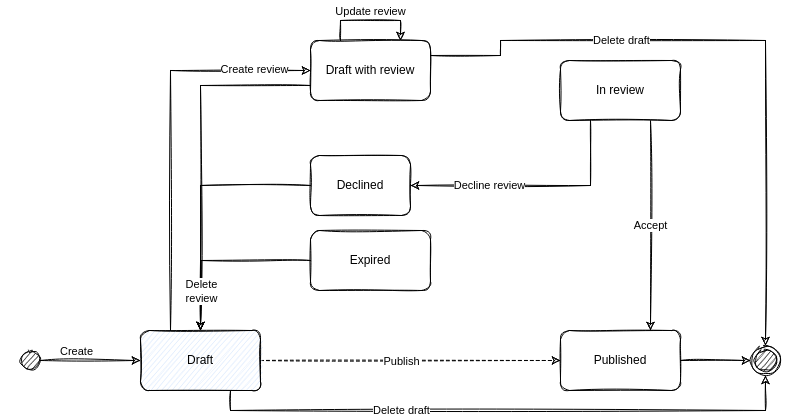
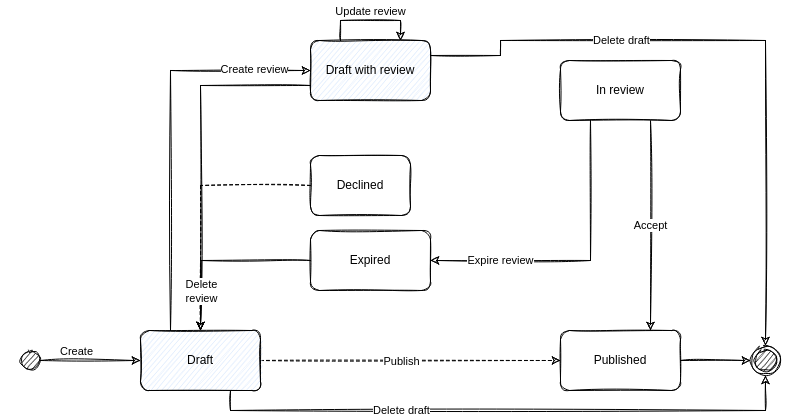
node "Draft with review": fillcolor #ffffff -> #dae8fc
edge "Declined" -> "Draft": style solid -> dashed
edge "In review" -> "Declined": removed, label "Decline review"
edge "In review" -> "Expired": added, label "Expire review"
